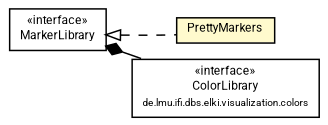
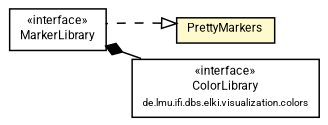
edge "PrettyMarkers" -> "MarkerLibrary": reversed
